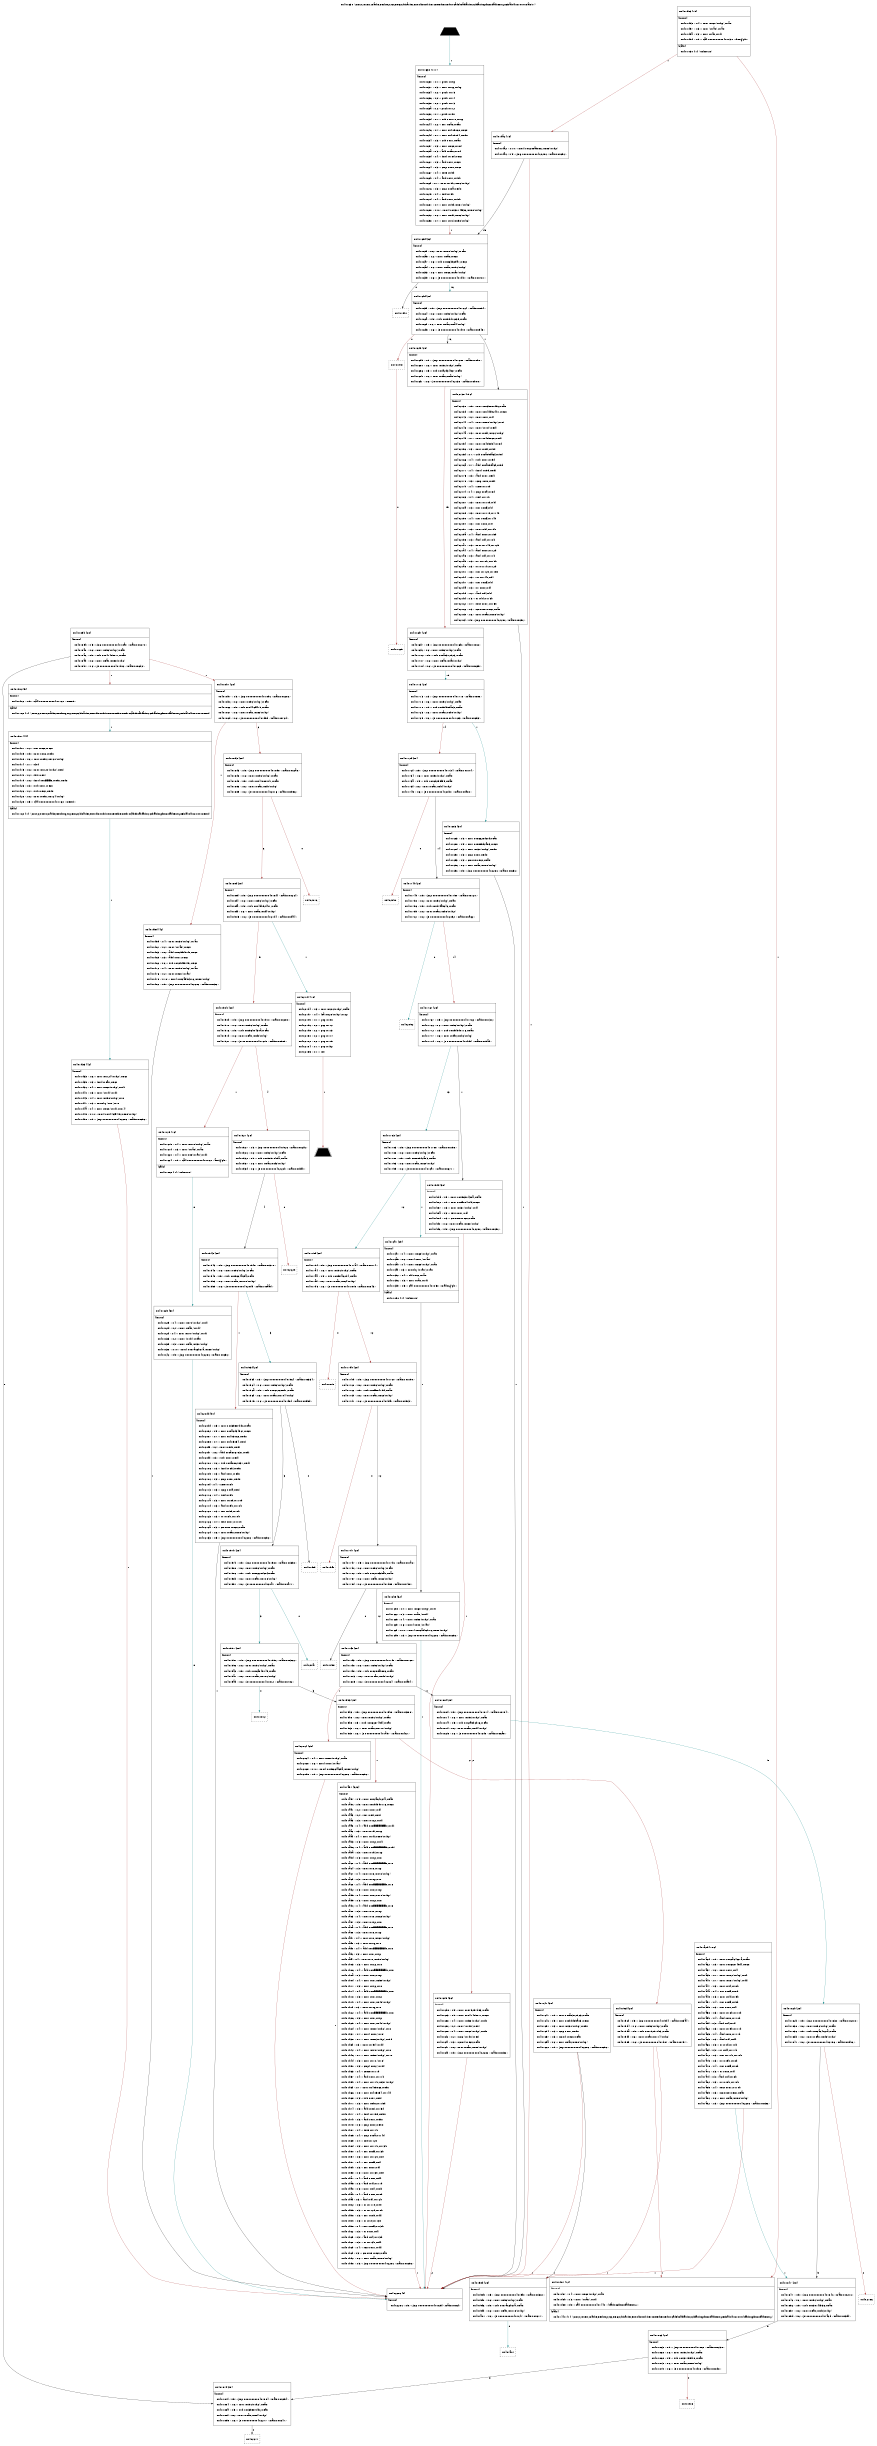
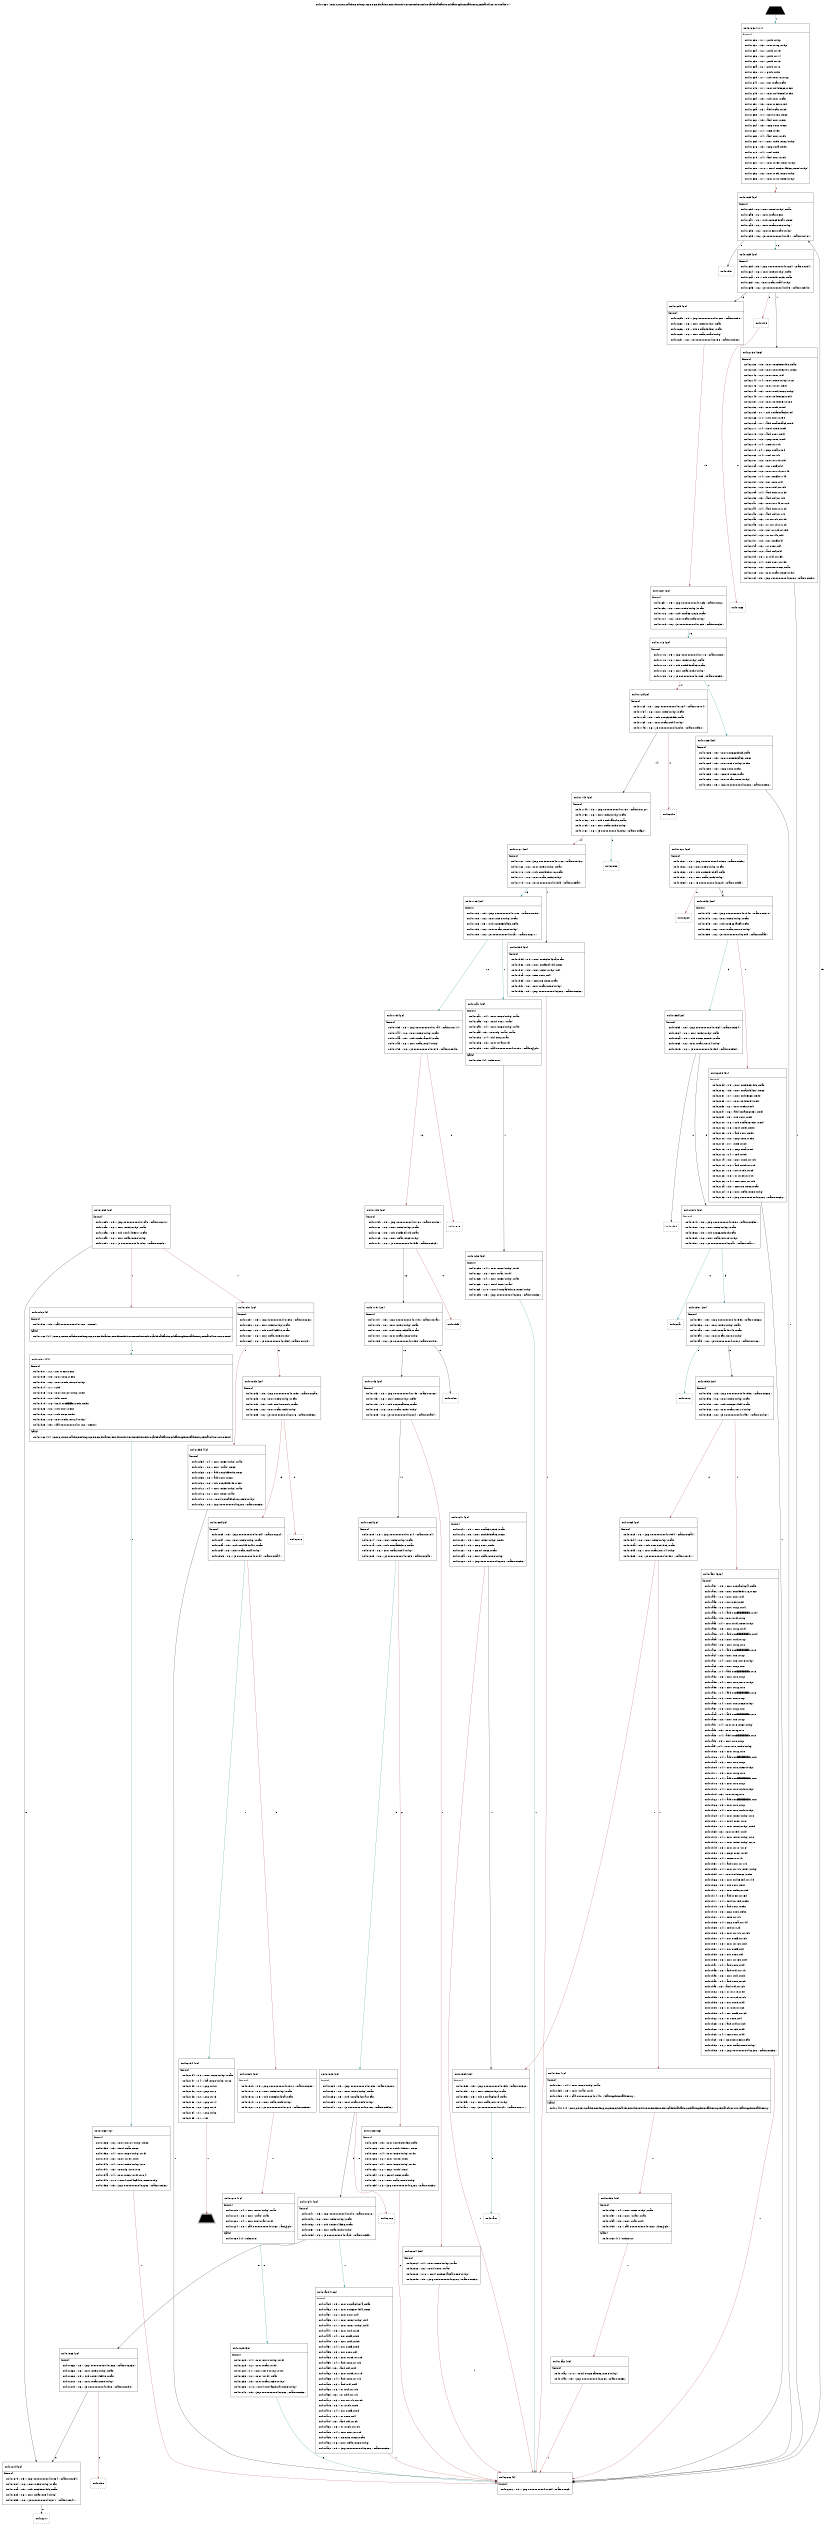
edge "0x401da2 [15]" -> "0x40169f [32]": now "0x40228c [5]" -> "0x40169f [32]"
edge "0x40190b [28]" -> "0x401927 [28]": removed, label "4"
edge "0x401d93 [15]" -> "0x401d87 [12]": reversed
edge "0x401a2d [106]" -> "0x401847 [28]": reversed
